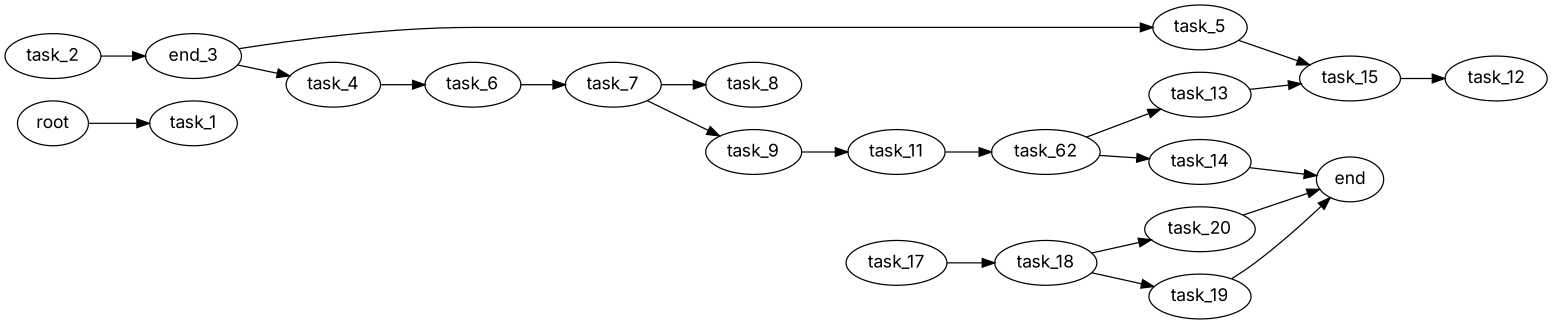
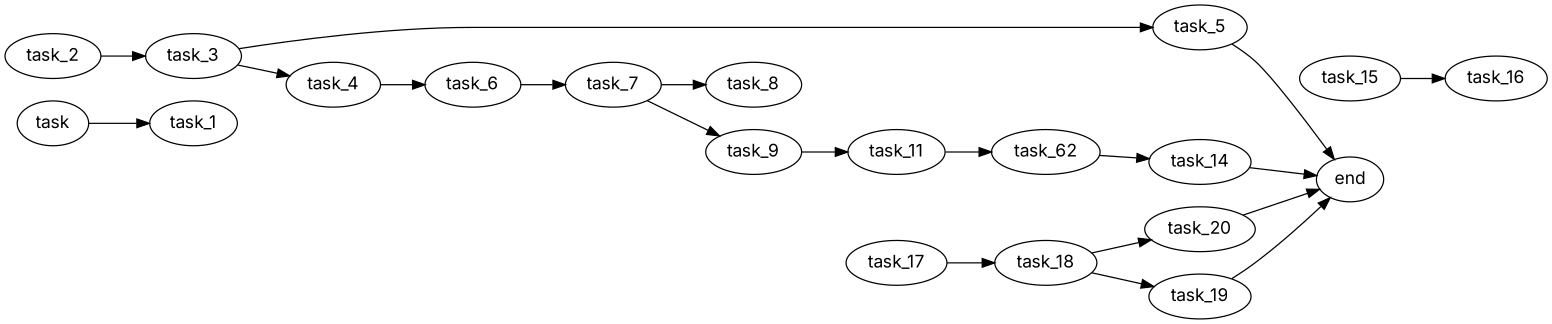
edge "task_5" -> "task_15": now "task_5" -> "end"
node "end_3": label "end_3" -> "task_3"
node "task_12": label "task_12" -> "task_16"
node "task_13": removed
node "root": label "root" -> "task"
